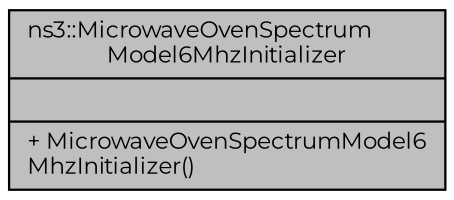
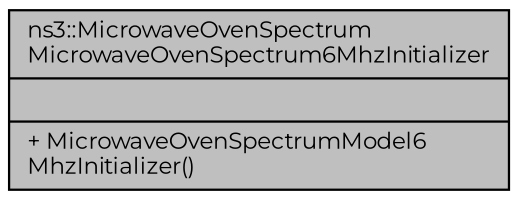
node "ns3::MicrowaveOvenSpectrum": text "Model6MhzInitializer" -> "MicrowaveOvenSpectrum6MhzInitializer"
